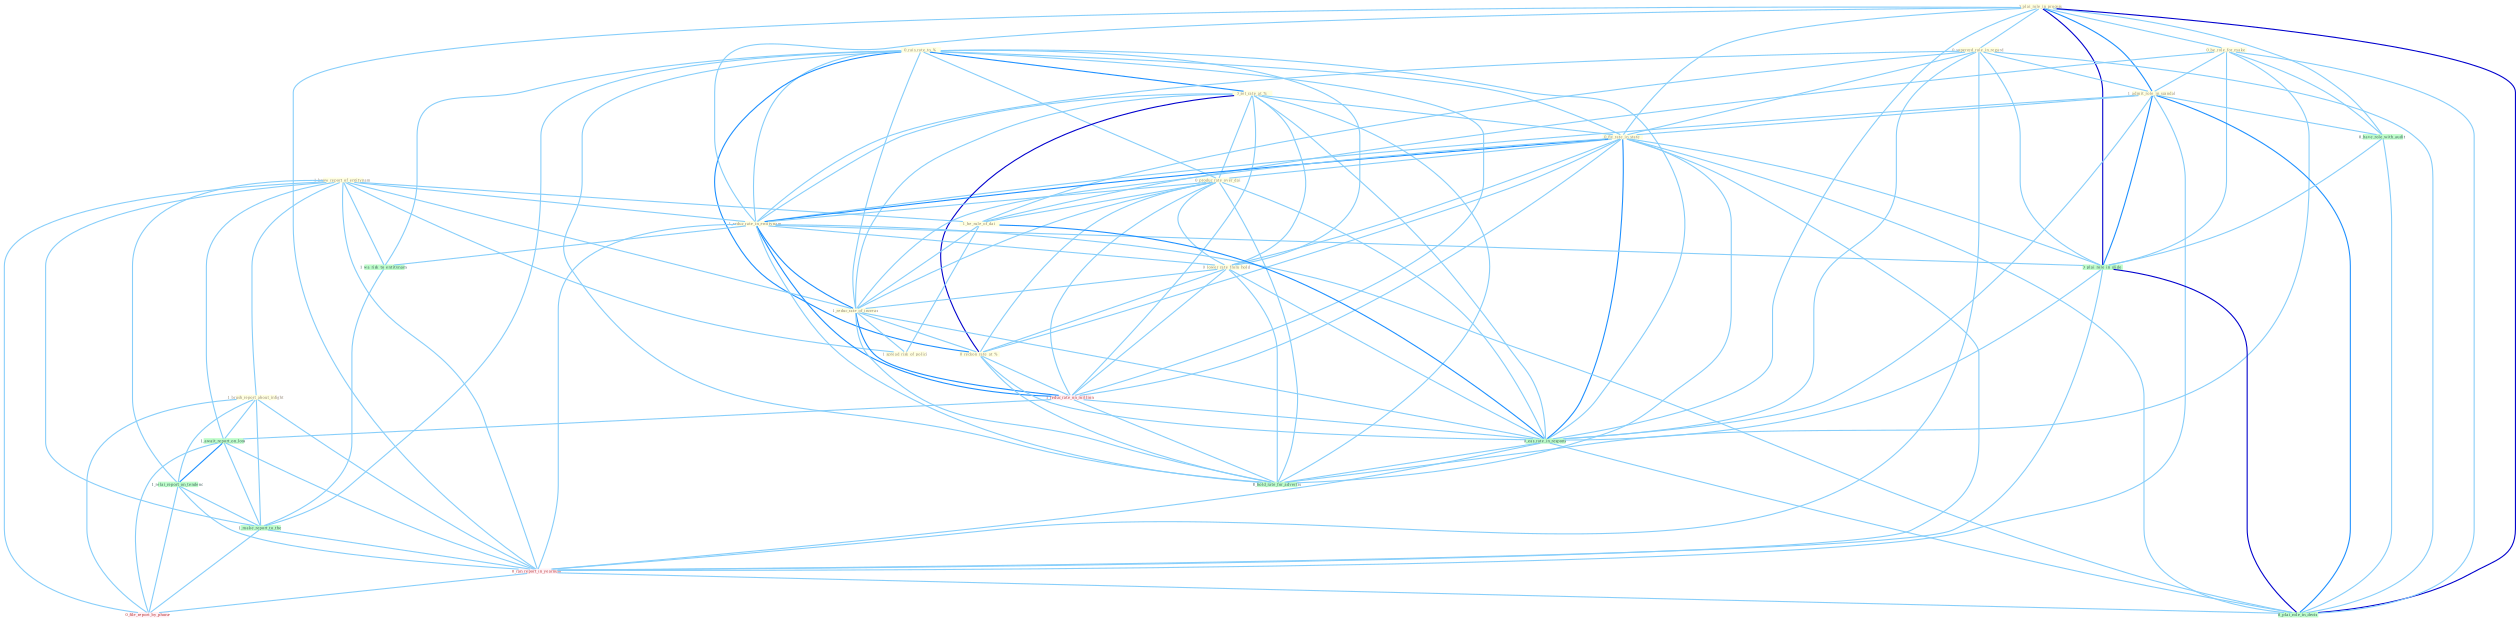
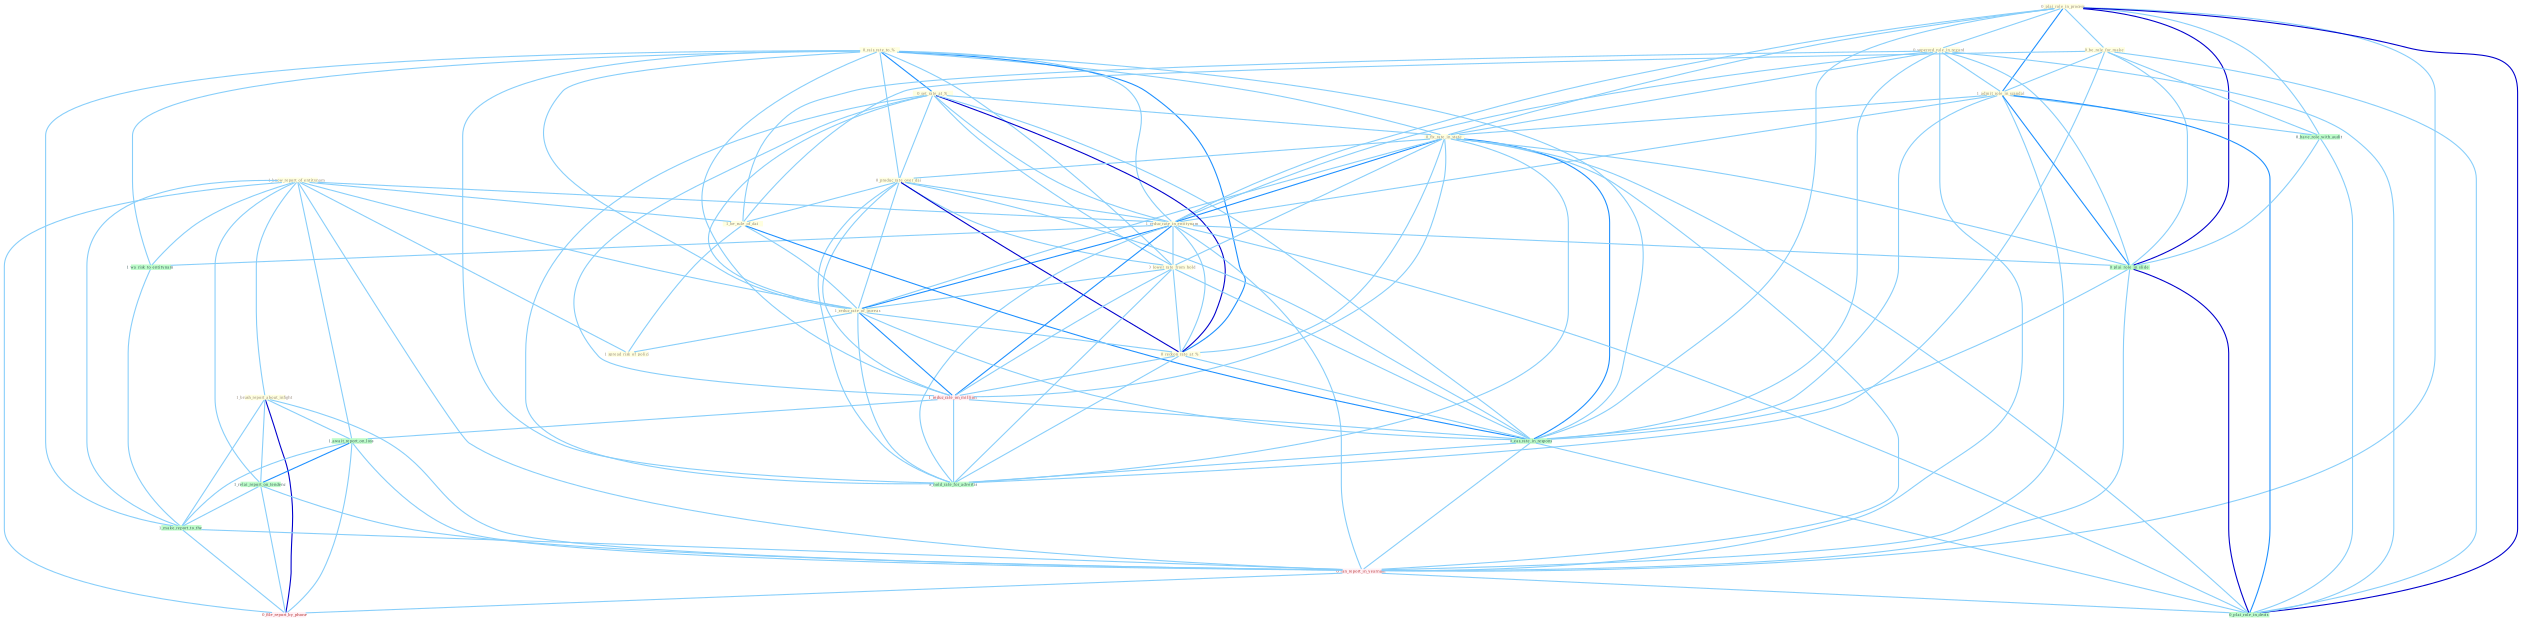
edge "0_produc_rate_over_dai" -- "0_reckon_rate_at_%": color #87cefa -> #0000cd
edge "1_reduc_rate_in_entitynam" -- "0_reckon_rate_at_%": added
edge "1_brush_report_about_infight" -- "0_file_report_by_phone": color #87cefa -> #0000cd
